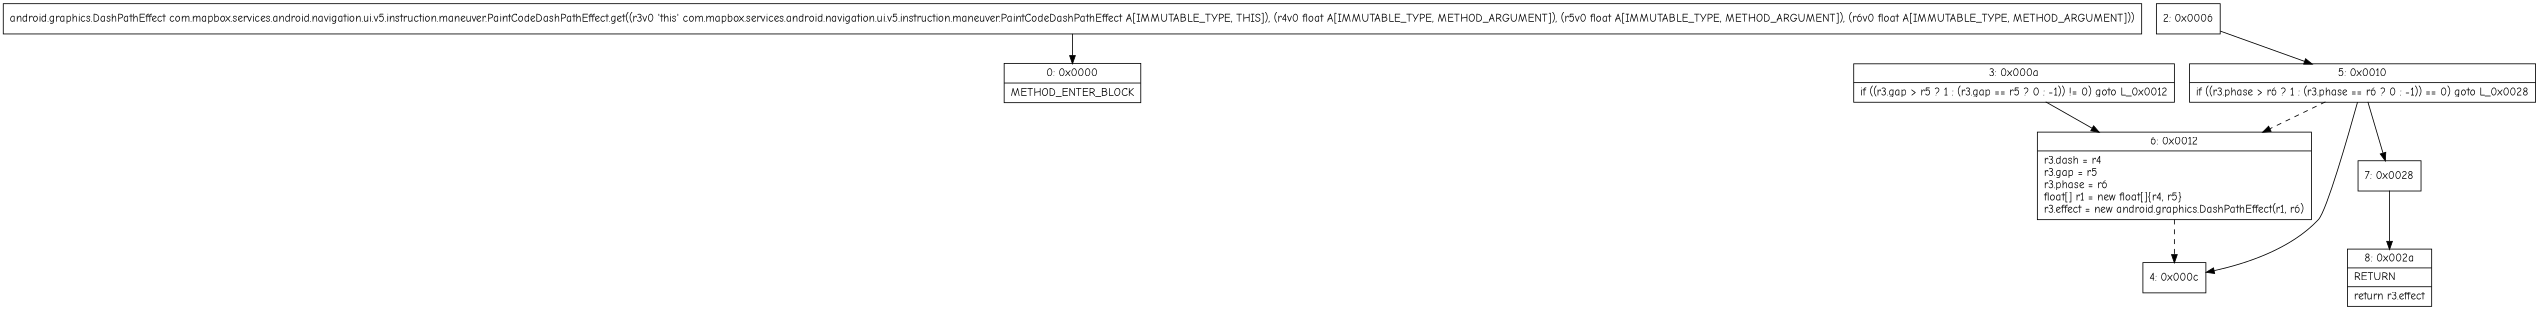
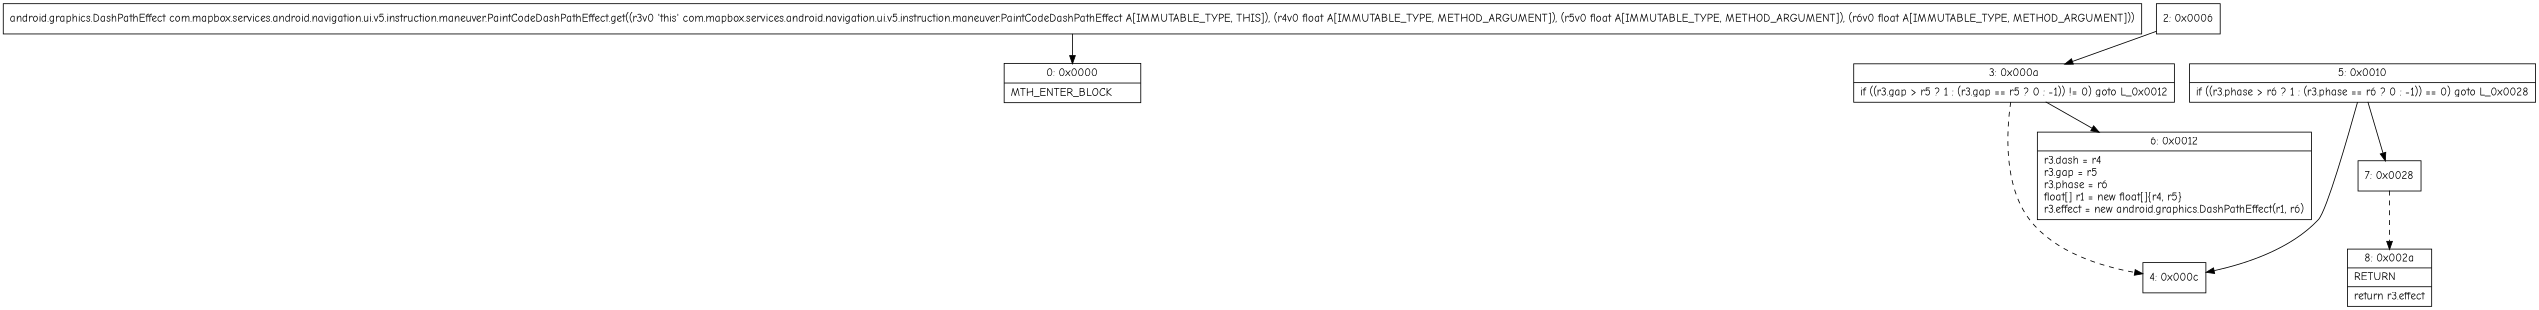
edge "2: 0x0006" -> "5: 0x0010": now "2: 0x0006" -> "3: 0x000a"
node "0: 0x0000": text "METHOD_ENTER_BLOCK" -> "MTH_ENTER_BLOCK"
edge "5: 0x0010" -> "6: 0x0012": removed
edge "7: 0x0028" -> "8: 0x002a": style solid -> dashed
edge "6: 0x0012" -> "4: 0x000c": now "3: 0x000a" -> "4: 0x000c"
